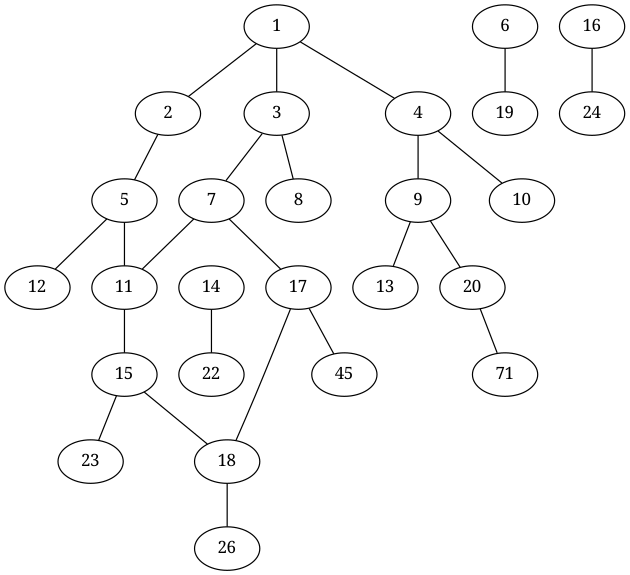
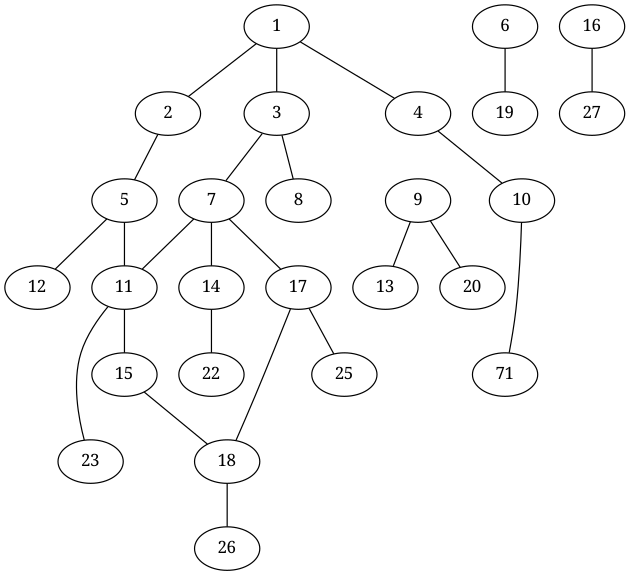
node "24": label "24" -> "27"
edge "4" -- "9": removed
edge "7" -- "14": added
edge "20" -- "71": now "10" -- "71"
node "45": label "45" -> "25"
edge "15" -- "23": now "11" -- "23"
